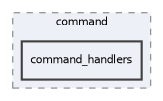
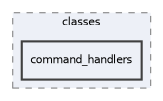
cluster "command": label "command" -> "classes"
